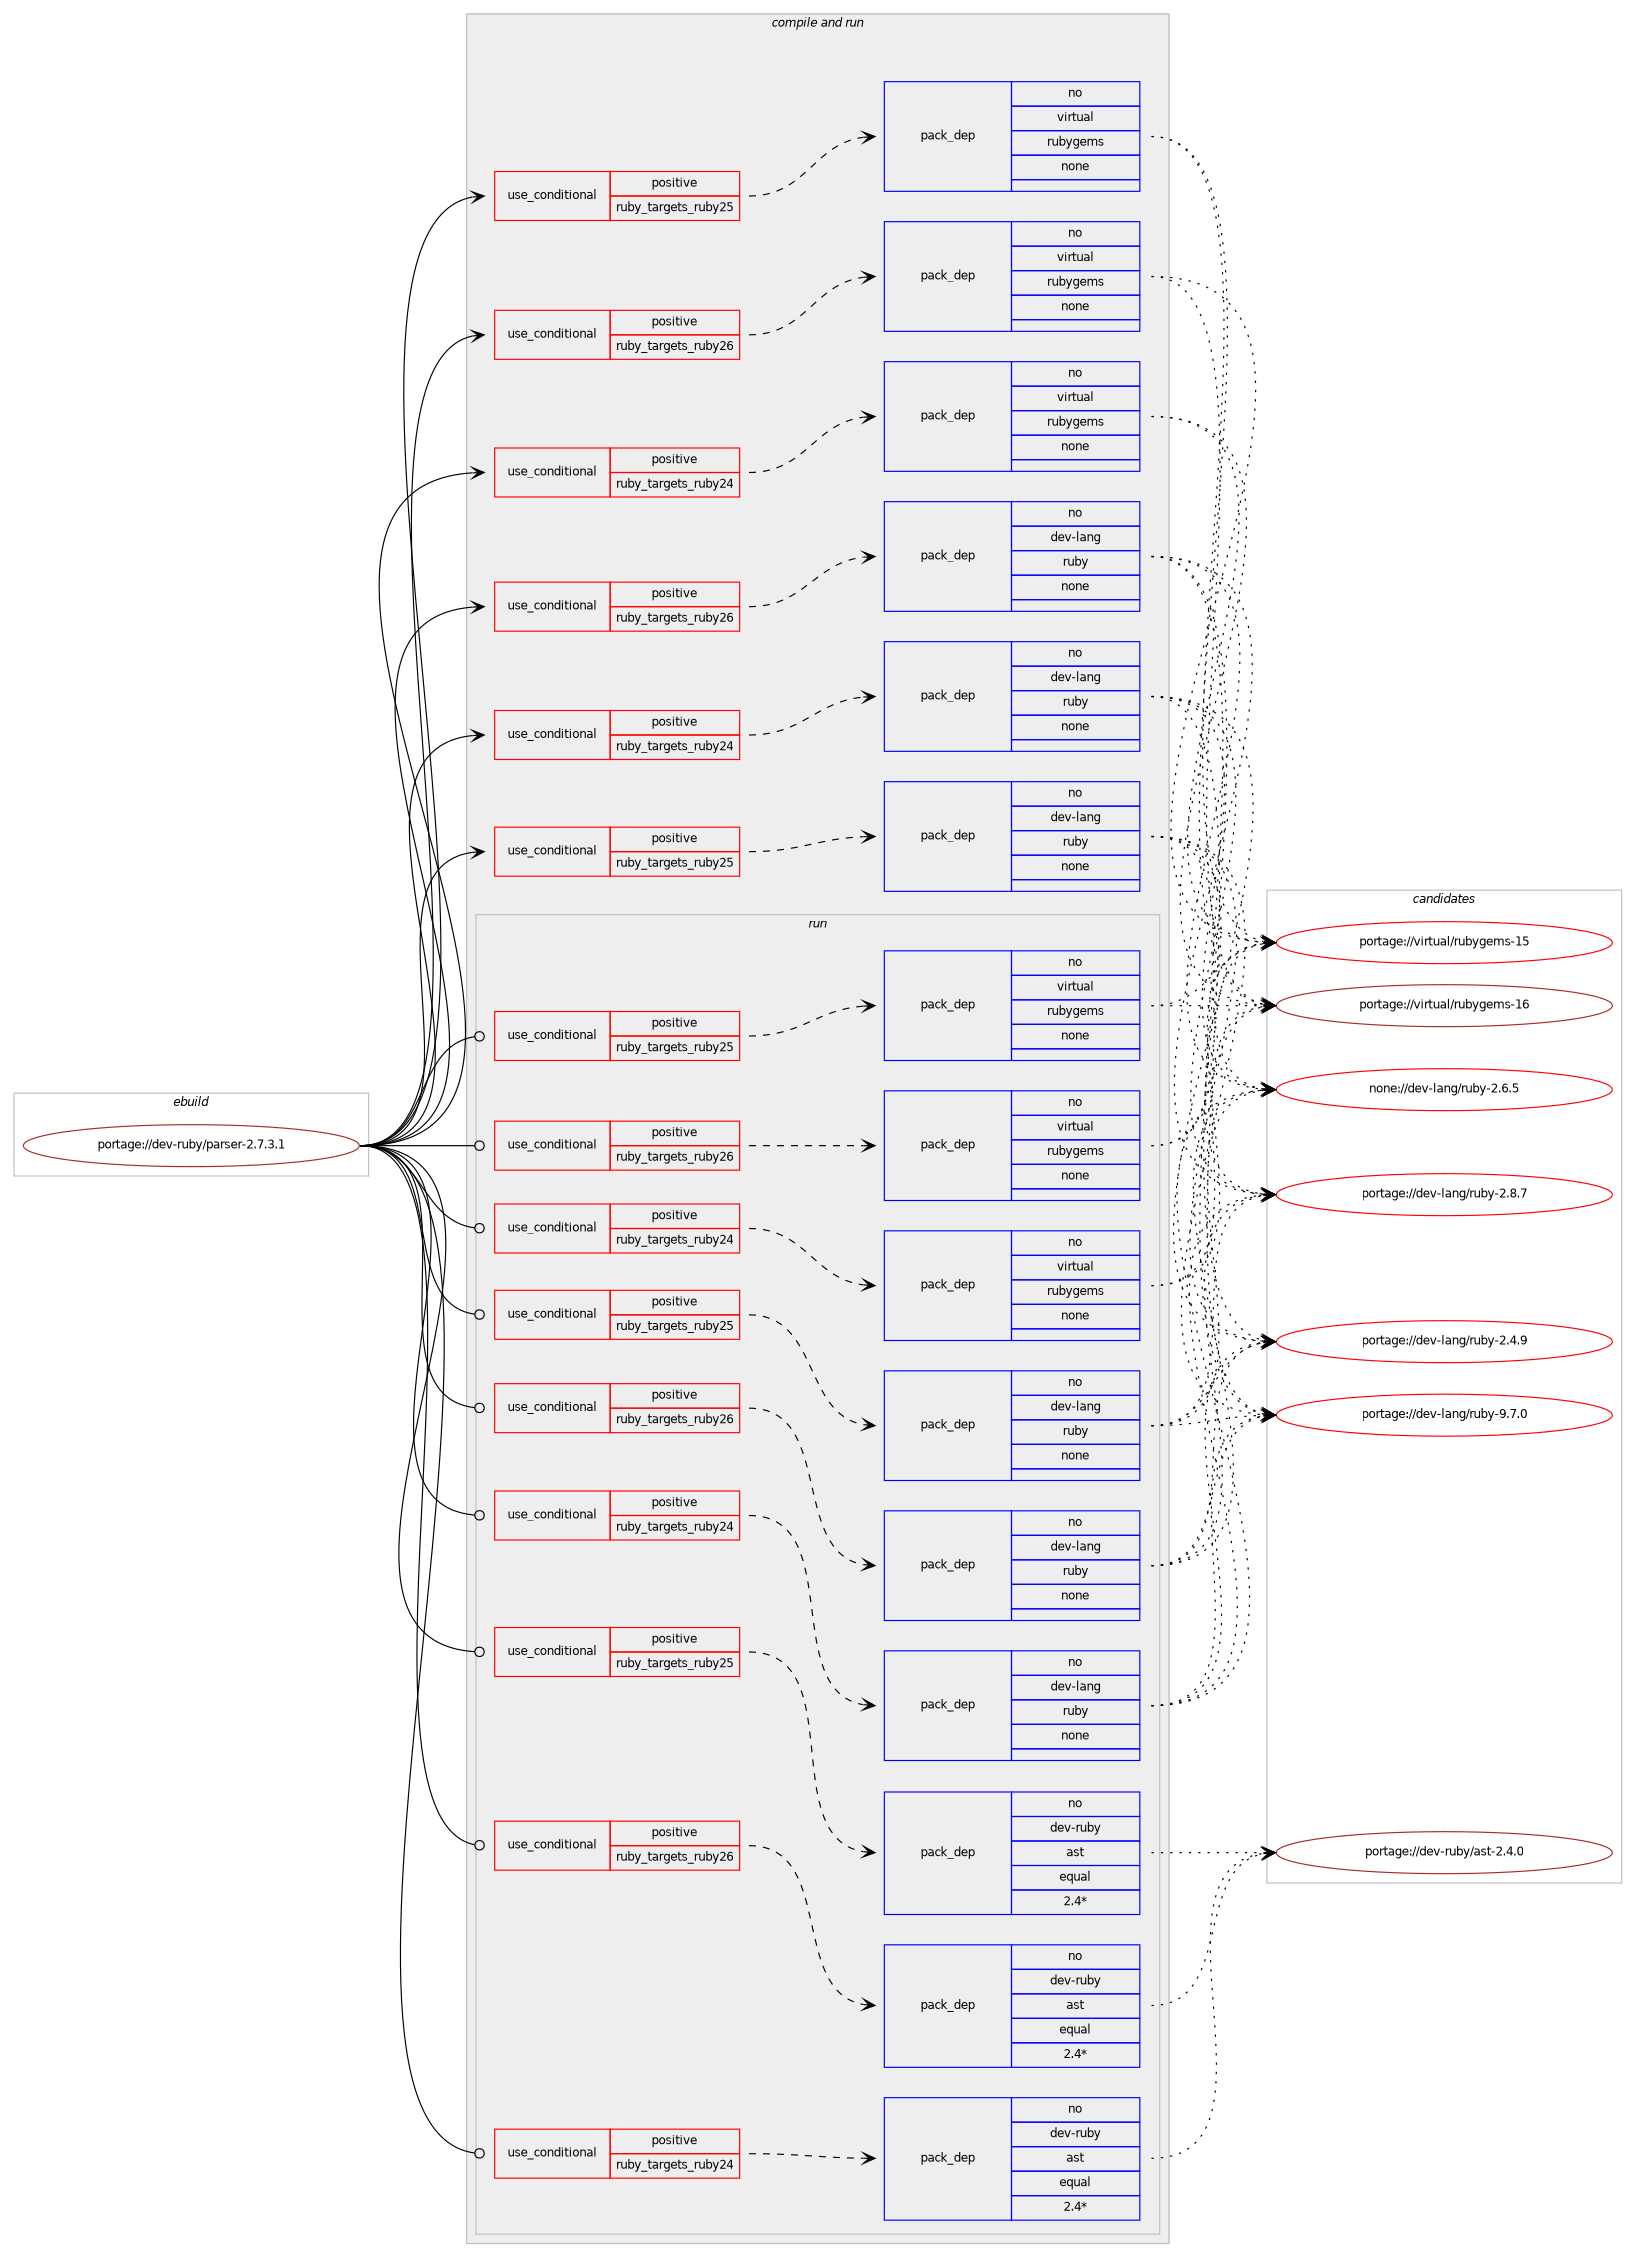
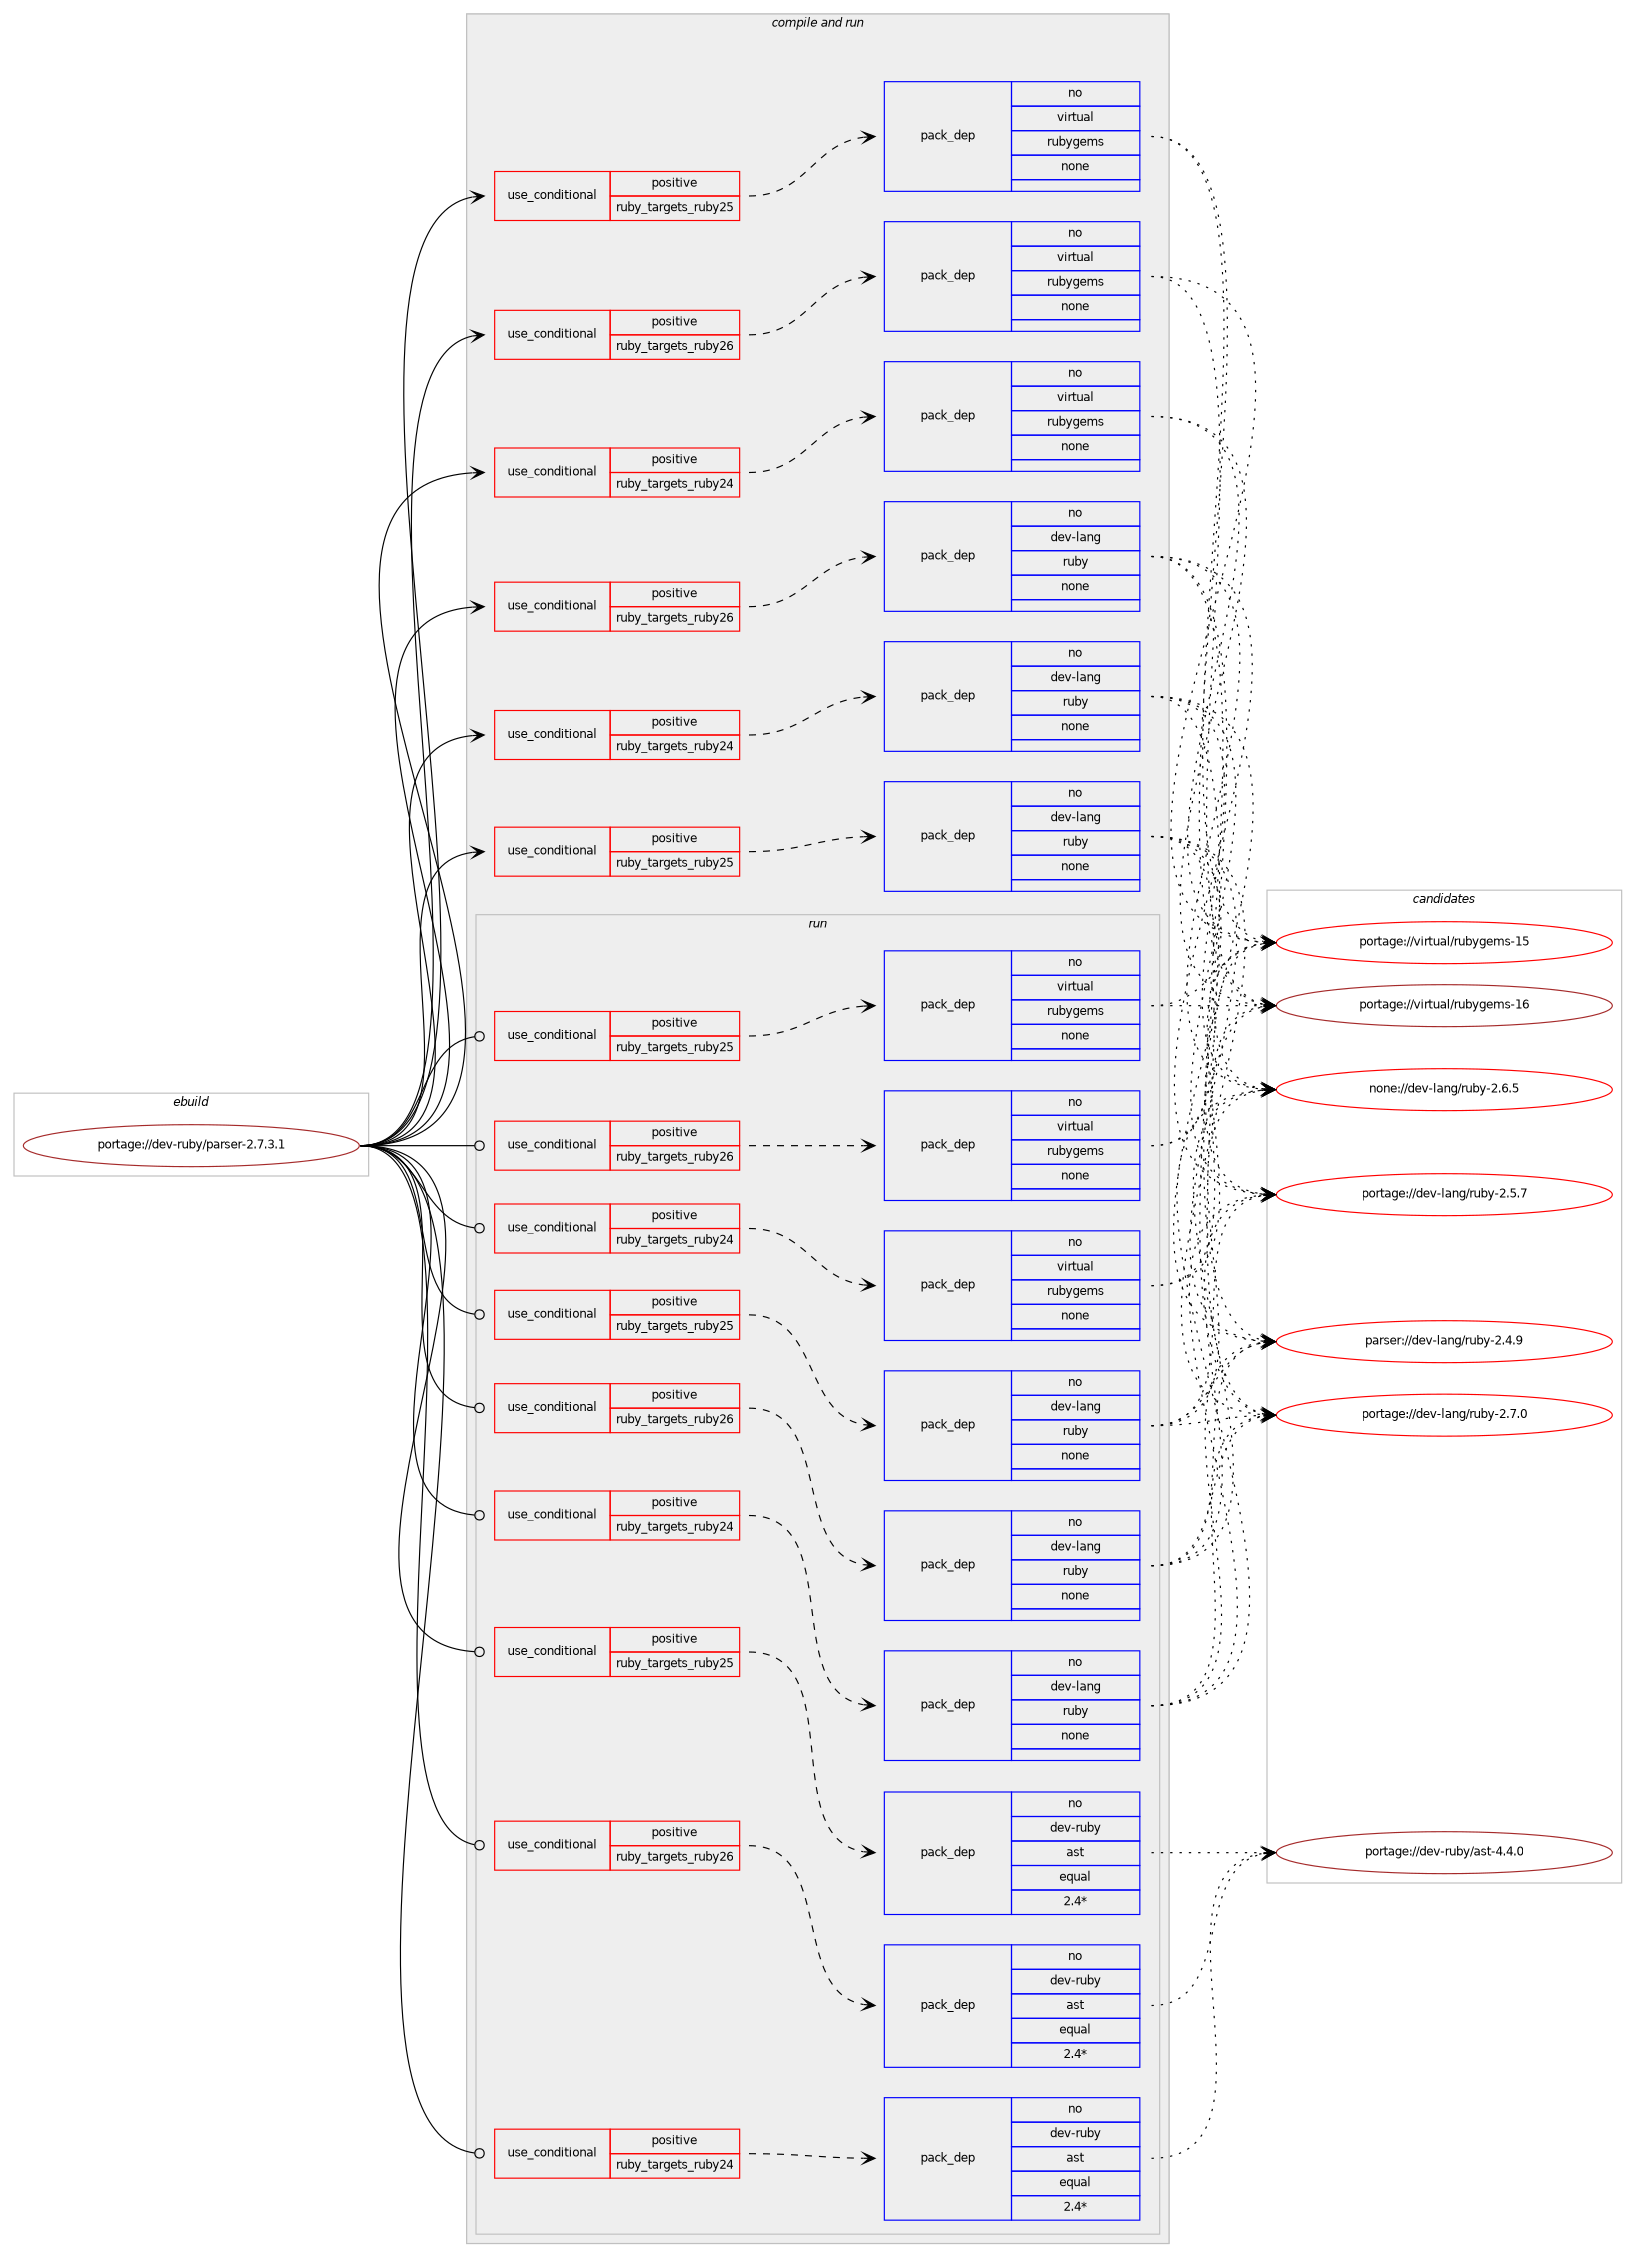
node "portage://dev-lang/ruby-2.8.7": label "portage://dev-lang/ruby-2.8.7" -> "portage://dev-lang/ruby-2.5.7"
node "portage://dev-lang/ruby-2.4.9": label "portage://dev-lang/ruby-2.4.9" -> "parser://dev-lang/ruby-2.4.9"
node "portage://dev-lang/ruby-9.7.0": label "portage://dev-lang/ruby-9.7.0" -> "portage://dev-lang/ruby-2.7.0"
node "portage://dev-ruby/ast-2.4.0": label "portage://dev-ruby/ast-2.4.0" -> "portage://dev-ruby/ast-4.4.0"
